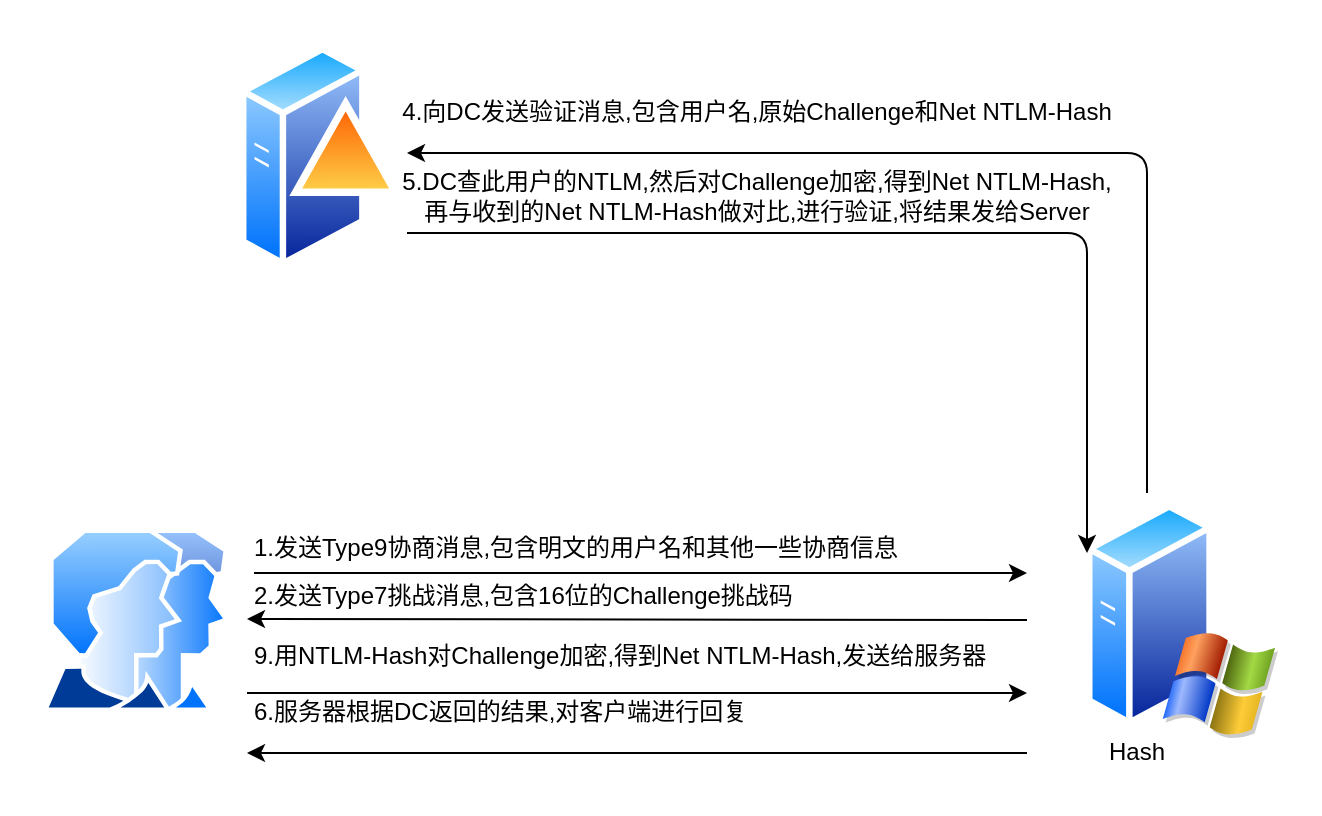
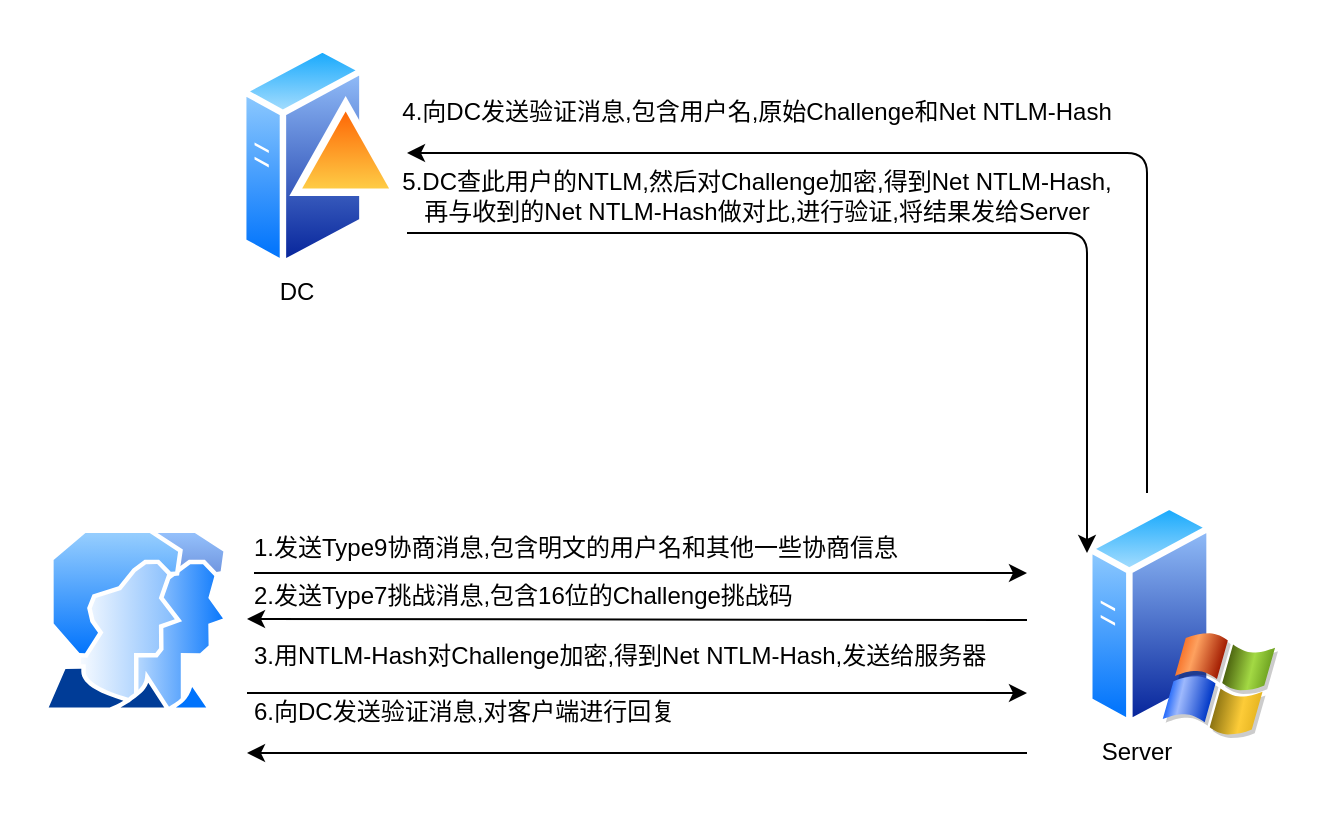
node "DC": added
node "9.用NTLM-Hash对Challenge加密,得到Net NTLM-Hash,发送给服务器": label "9.用NTLM-Hash对Challenge加密,得到Net NTLM-Hash,发送给服务器" -> "3.用NTLM-Hash对Challenge加密,得到Net NTLM-Hash,发送给服务器"
node "6.服务器根据DC返回的结果,对客户端进行回复": label "6.服务器根据DC返回的结果,对客户端进行回复" -> "6.向DC发送验证消息,对客户端进行回复"
node "Hash": label "Hash" -> "Server"
